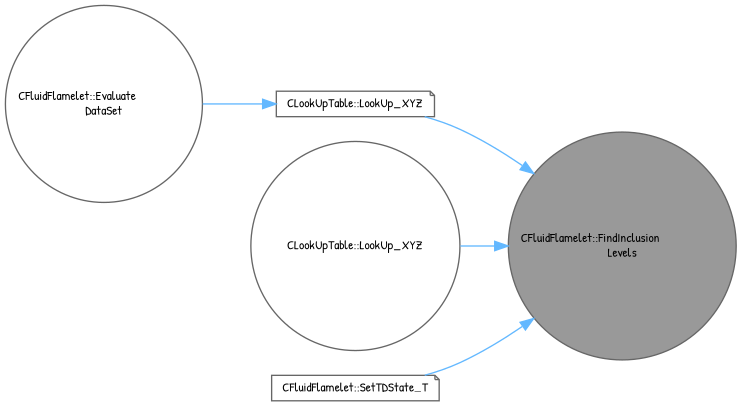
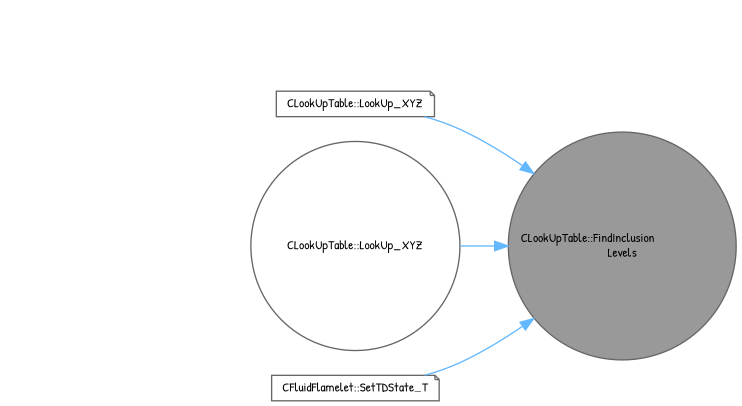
node "CFluidFlamelet::Evaluate DataSet": removed
node "CFluidFlamelet::FindInclusion Levels": label "CFluidFlamelet::FindInclusion Levels" -> "CLookUpTable::FindInclusion Levels"
